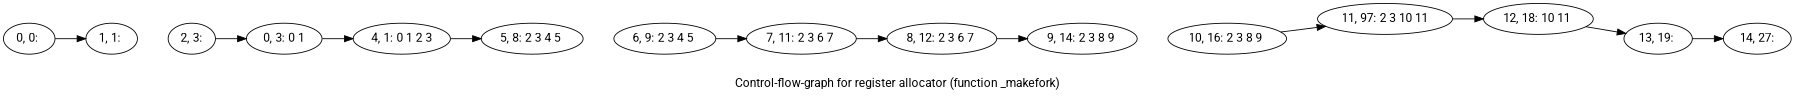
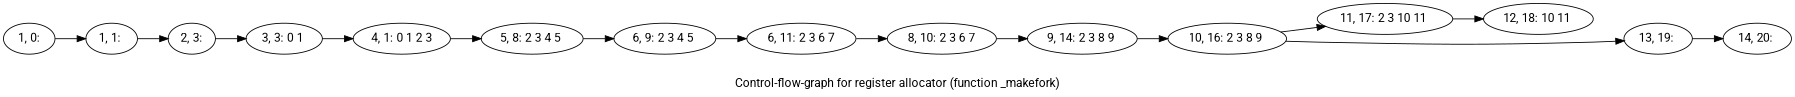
node "11, 97: 2 3 10 11": label "11, 97: 2 3 10 11" -> "11, 17: 2 3 10 11"
edge "12, 18: 10 11" -> "13, 19:": now "10, 16: 2 3 8 9" -> "13, 19:"
node "0, 0:": label "0, 0:" -> "1, 0:"
edge "1, 1:" -> "2, 3:": added
node "0, 3: 0 1": label "0, 3: 0 1" -> "3, 3: 0 1"
edge "5, 8: 2 3 4 5" -> "6, 9: 2 3 4 5": added
node "7, 11: 2 3 6 7": label "7, 11: 2 3 6 7" -> "6, 11: 2 3 6 7"
node "8, 12: 2 3 6 7": label "8, 12: 2 3 6 7" -> "8, 10: 2 3 6 7"
edge "9, 14: 2 3 8 9" -> "10, 16: 2 3 8 9": added
node "14, 27:": label "14, 27:" -> "14, 20:"
